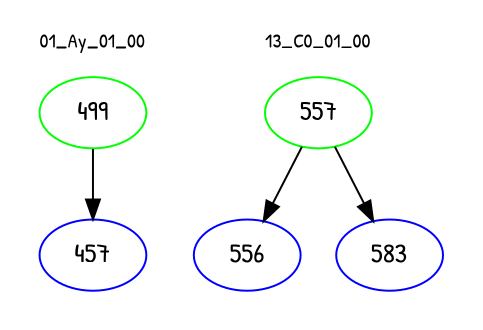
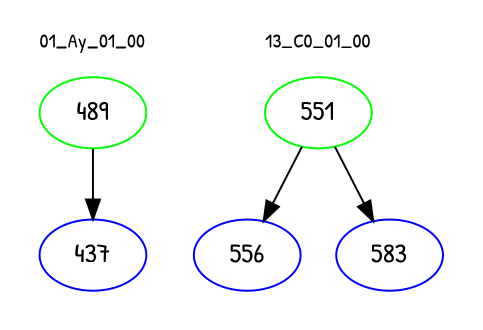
node "499": label "499" -> "489"
node "557": label "557" -> "551"
node "457": label "457" -> "437"
